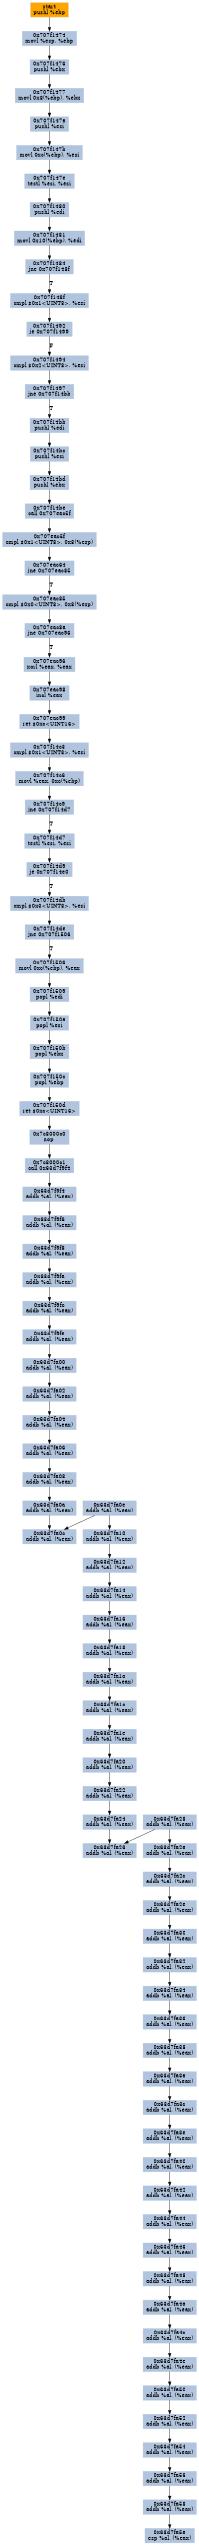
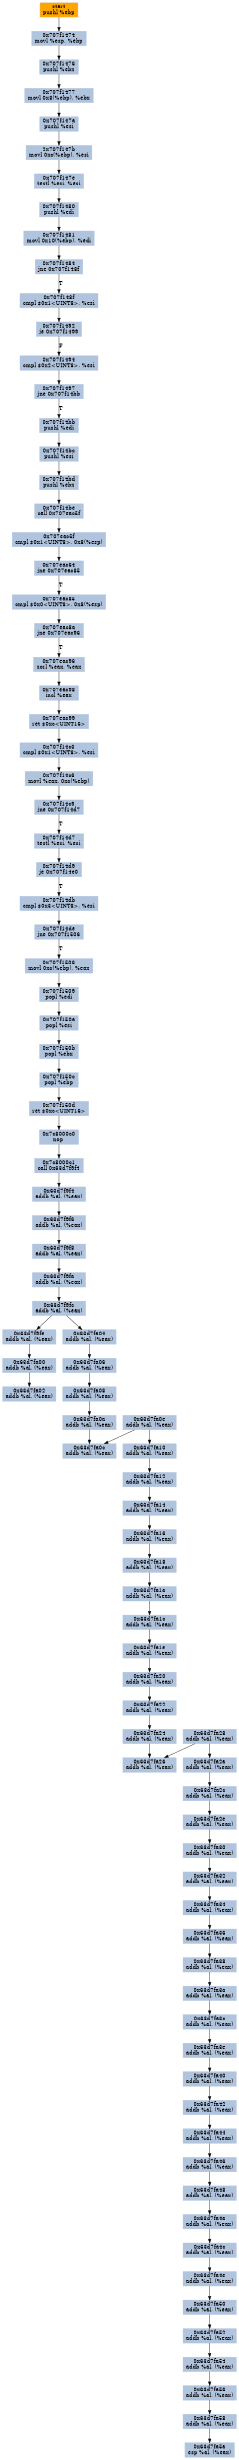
node "0x707f147b movl 0xc(%ebp), %esi": label "0x707f147b movl 0xc(%ebp), %esi" -> "2x707f147b movl 0xc(%ebp), %esi"
edge "0x63d7fa02 addb %al, (%eax)" -> "0x63d7fa04 addb %al, (%eax)": now "0x63d7f9fc addb %al, (%eax)" -> "0x63d7fa04 addb %al, (%eax)"
